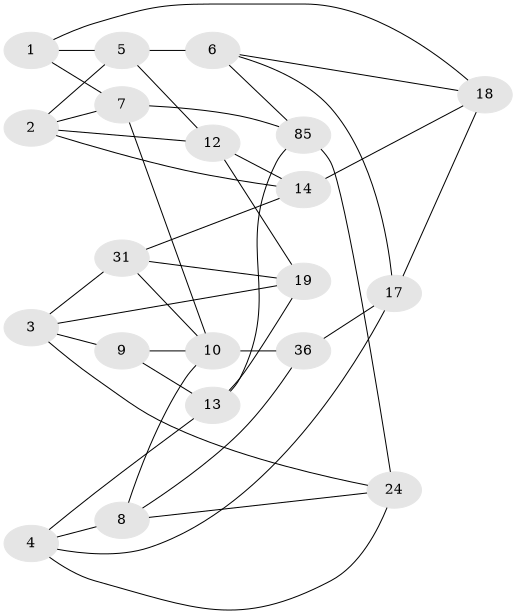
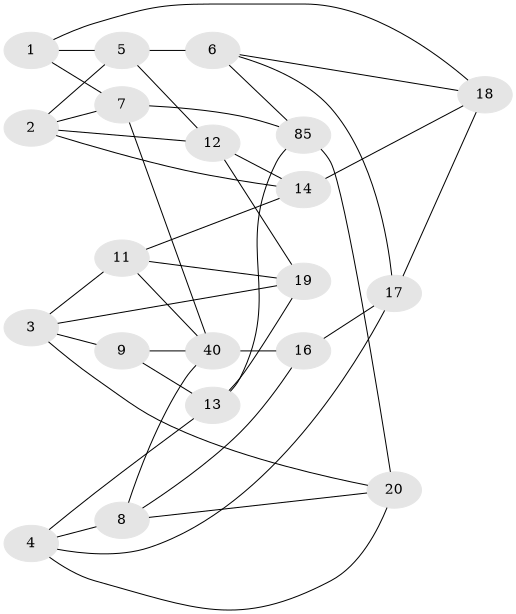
node "31": label "31" -> "11"
node "10": label "10" -> "40"
node "36": label "36" -> "16"
node "24": label "24" -> "20"
